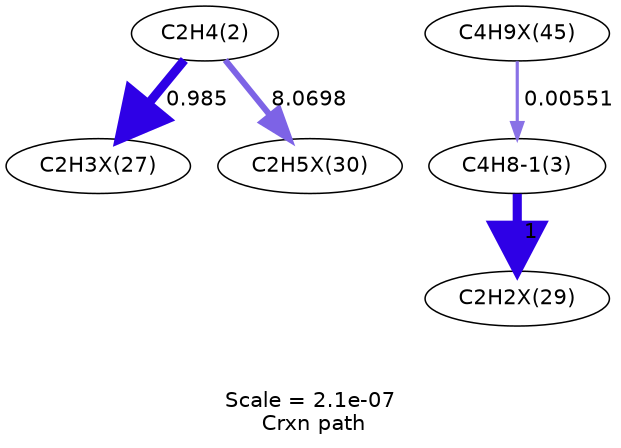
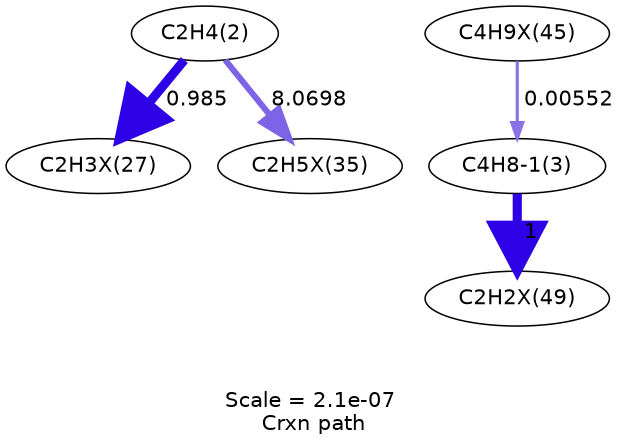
edge "C4H9X(45)" -> "C4H8-1(3)": label " 0.00551" -> " 0.00552"
node "C2H5X(30)": label "C2H5X(30)" -> "C2H5X(35)"
node "C2H2X(29)": label "C2H2X(29)" -> "C2H2X(49)"
